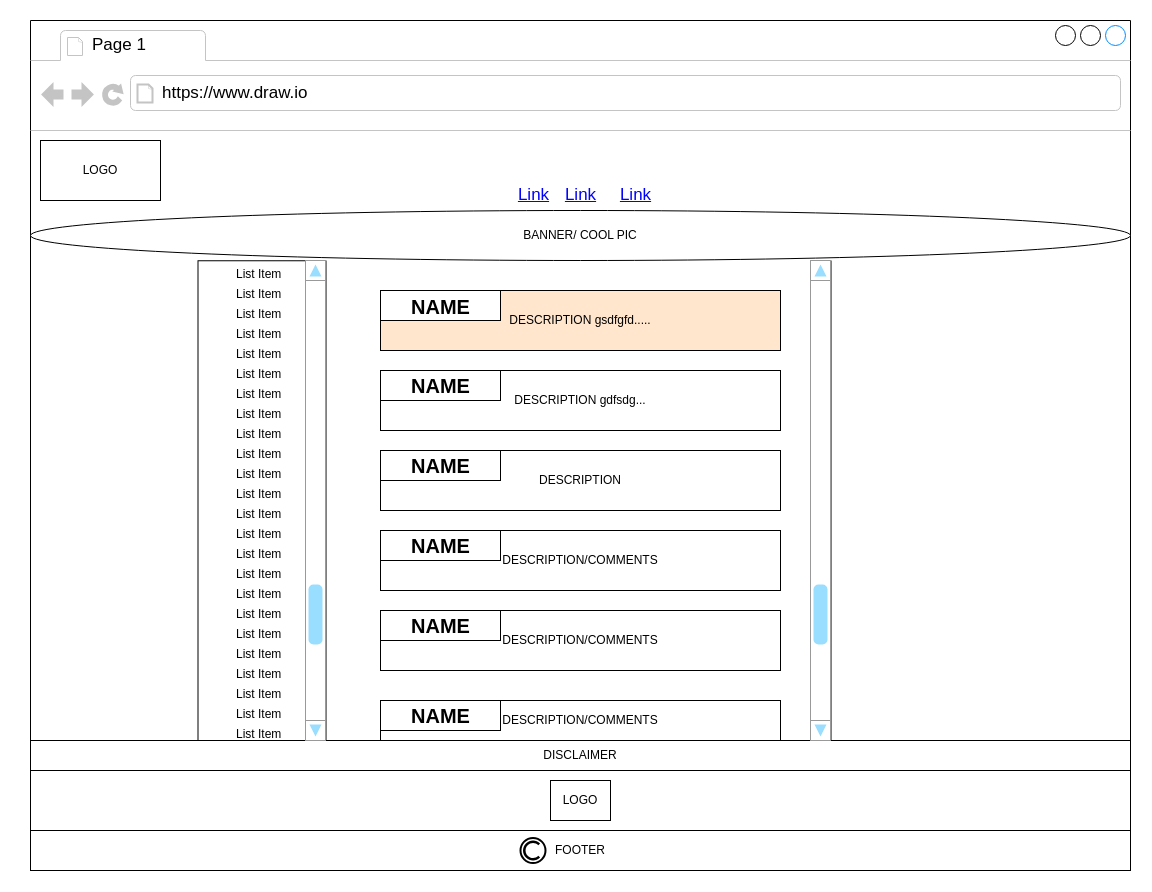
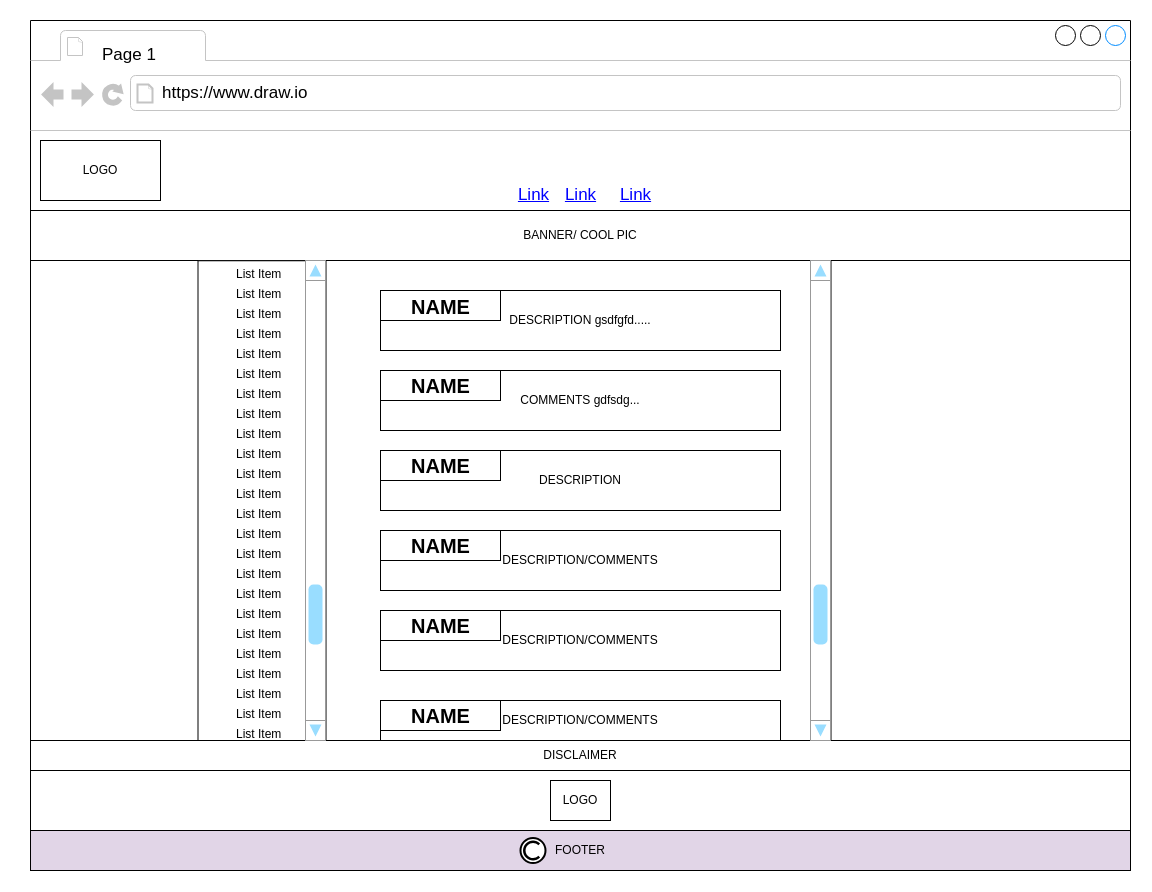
node "Page 1": moved (146, 46) -> (156, 56)
node "BANNER/ COOL PIC": shape ellipse -> rectangle
node "DESCRIPTION gsdfgfd.....": fillcolor #ffe6cc -> #ffffff
node "DESCRIPTION gdfsdg...": label "DESCRIPTION gdfsdg..." -> "COMMENTS gdfsdg..."
node "FOOTER": fillcolor #ffffff -> #e1d5e7
